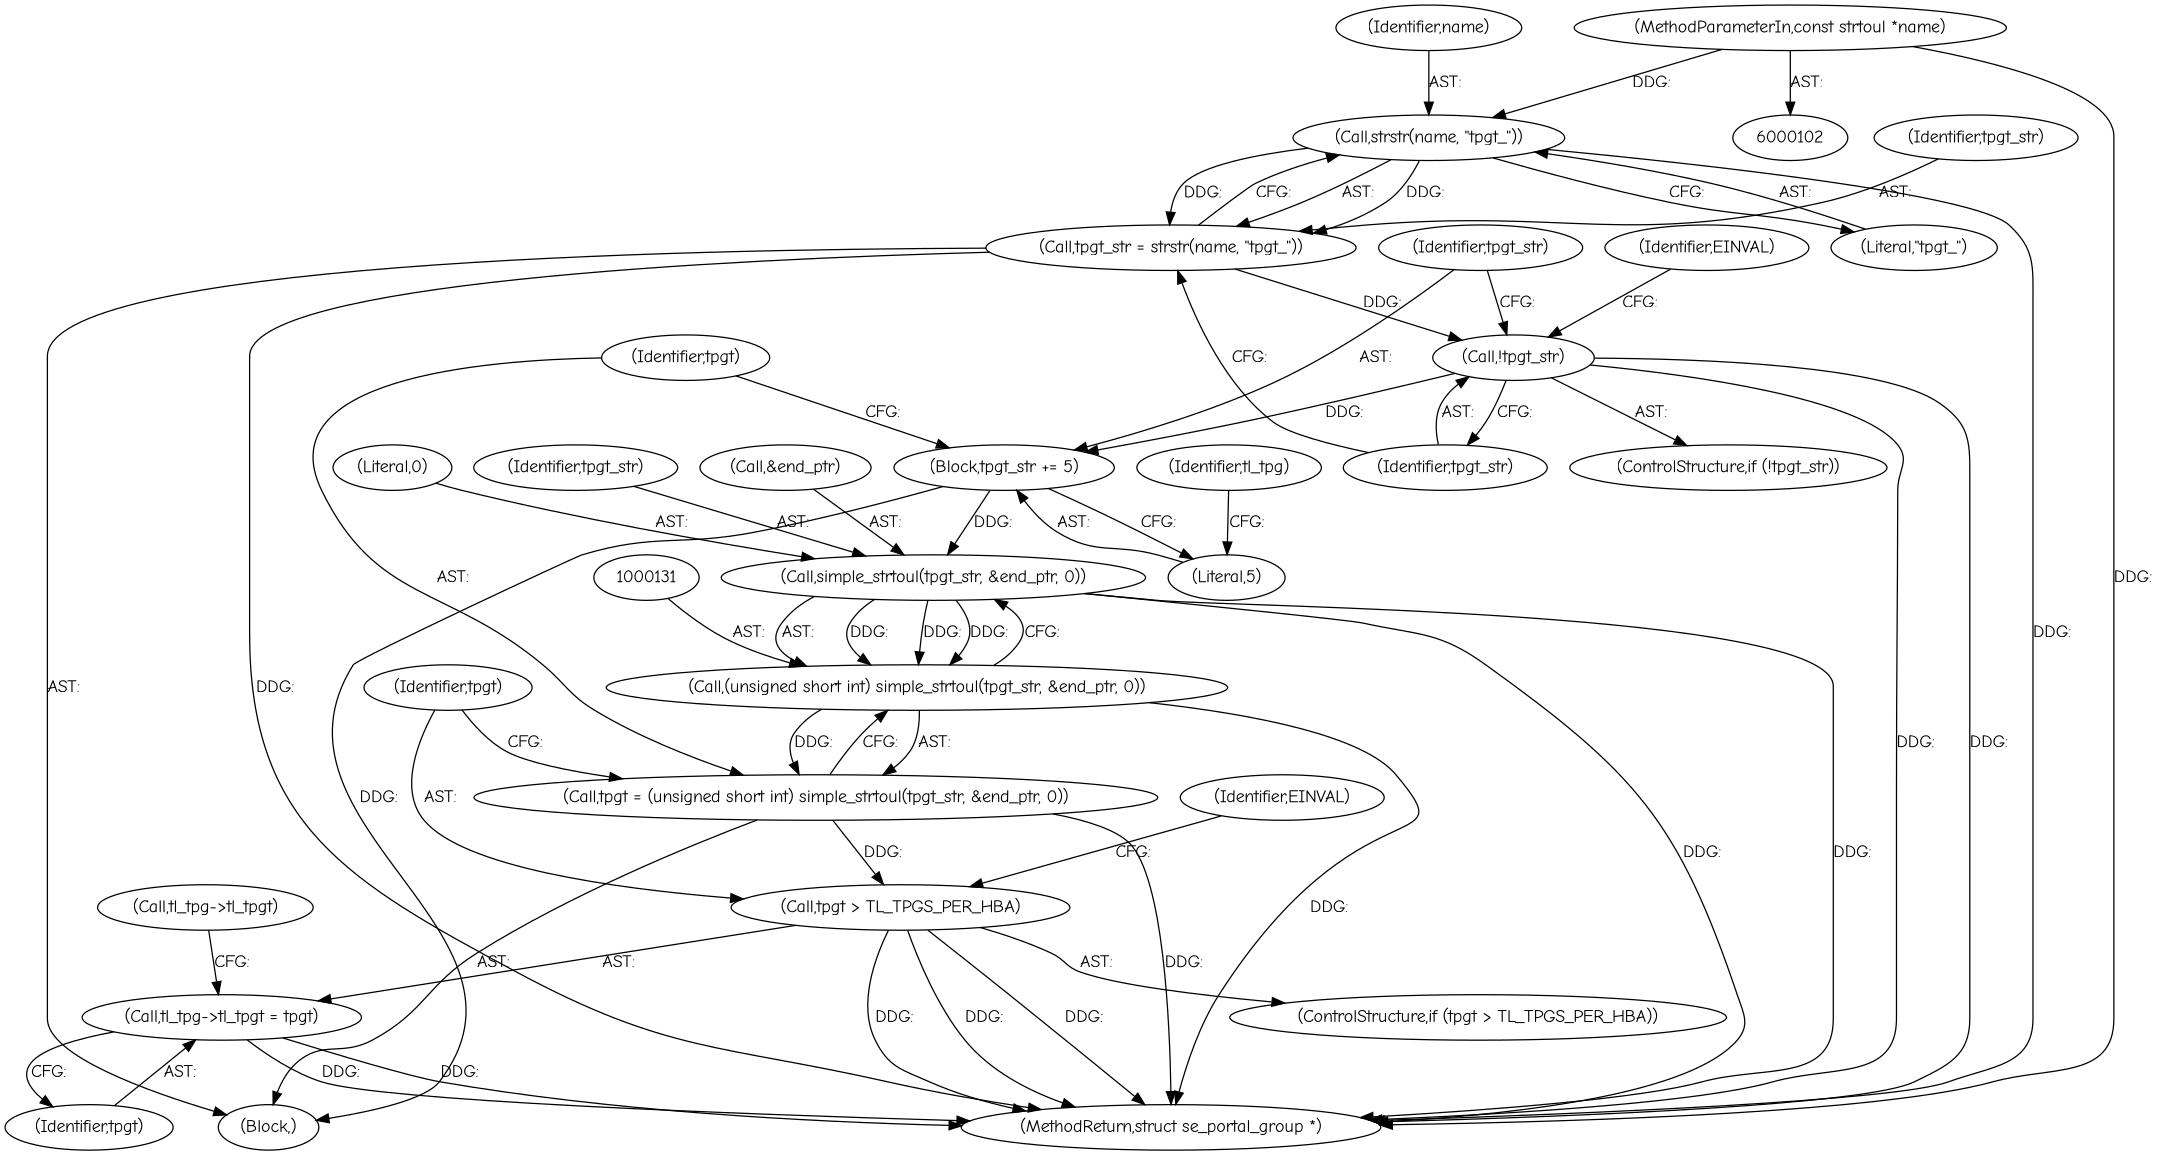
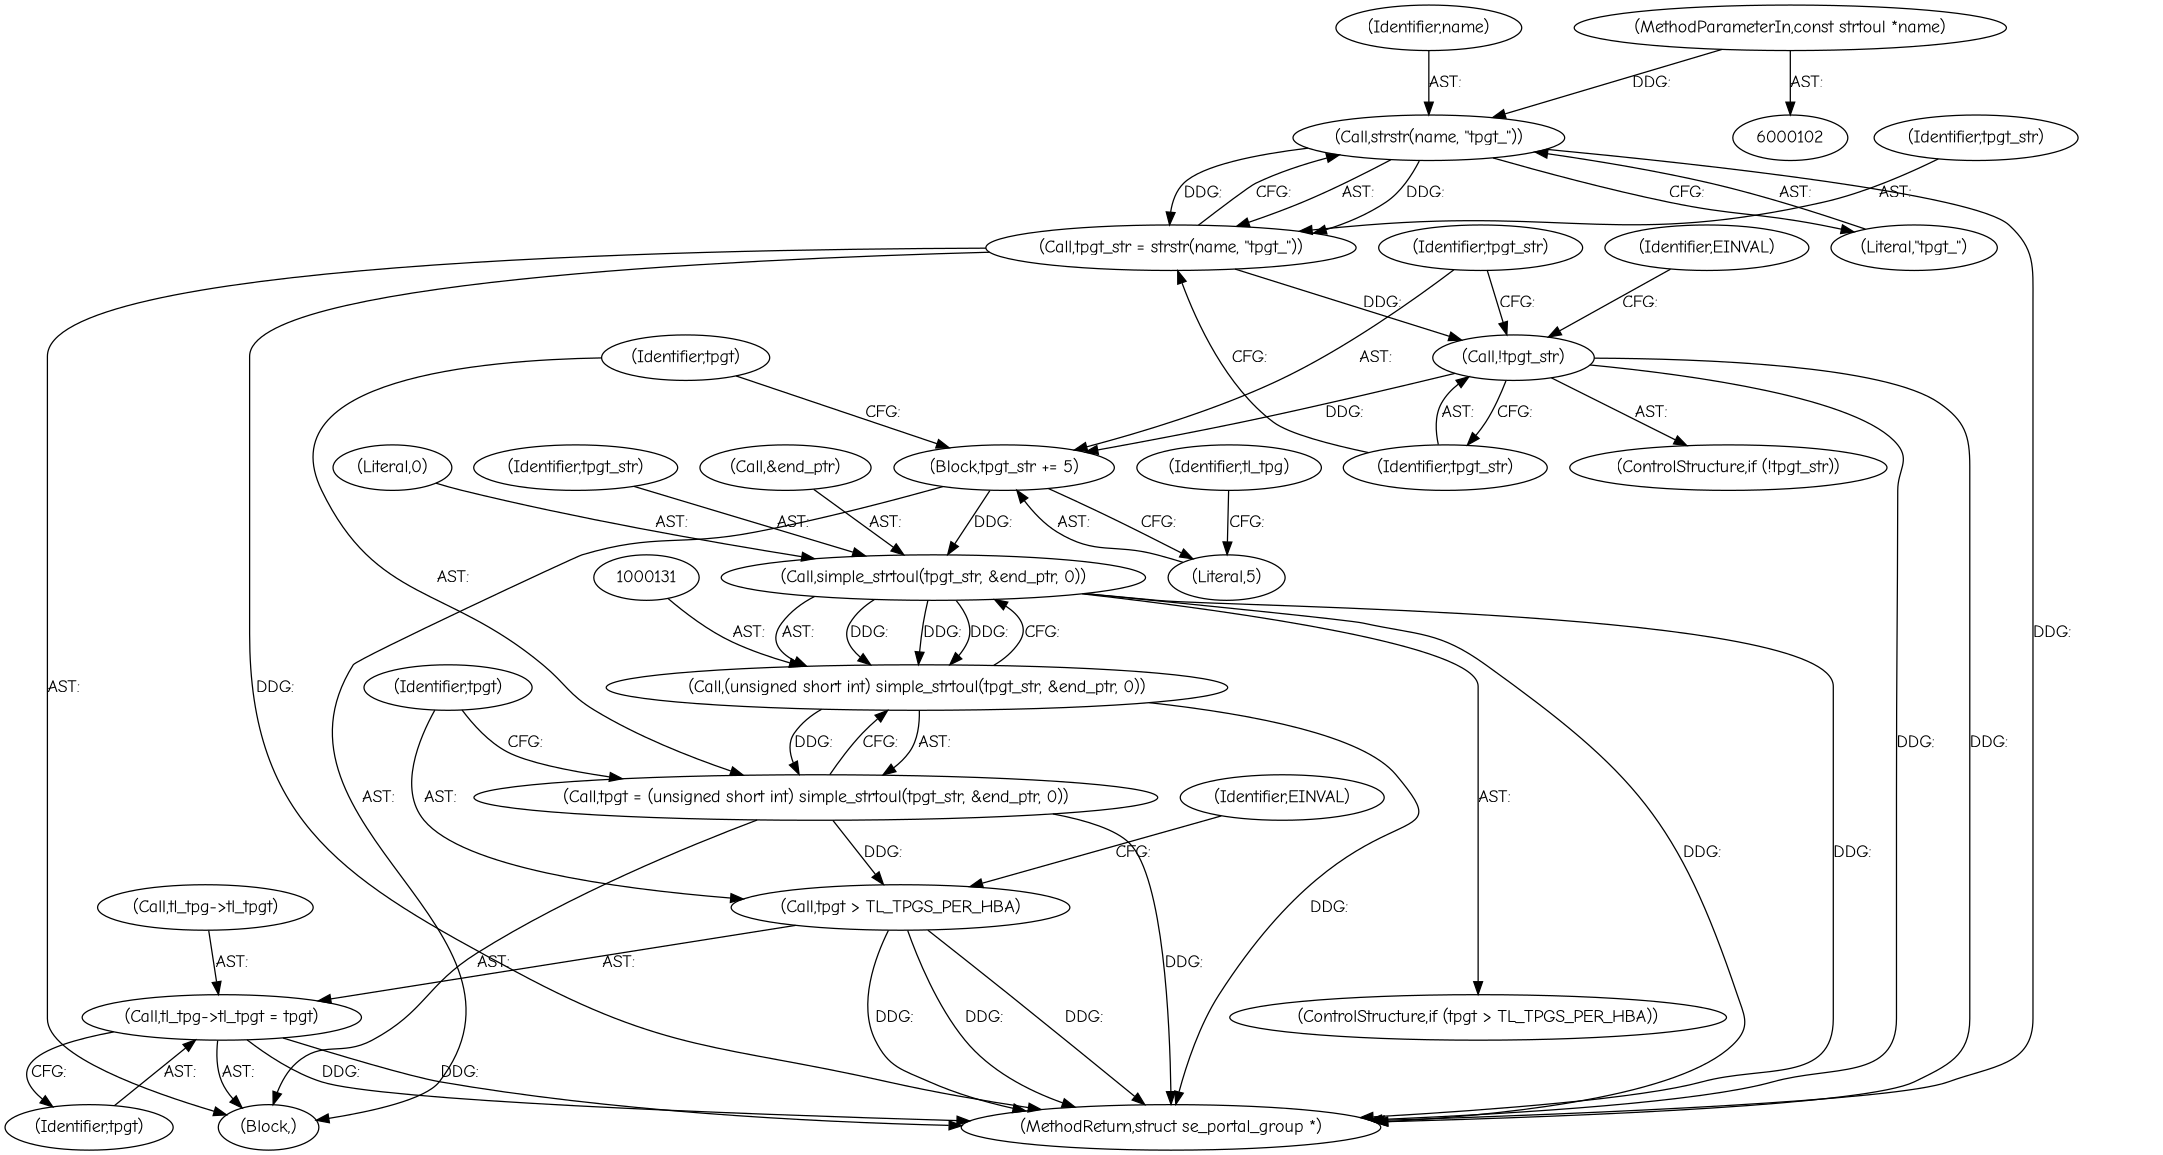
edge "(Block,tpgt_str += 5)" -> "(Block,)": label "DDG: " -> "AST: "
edge "(MethodParameterIn,const strtoul *name)" -> "(MethodReturn,struct se_portal_group *)": removed, label "DDG:"
edge "(Call,tl_tpg->tl_tpgt)" -> "(Call,tl_tpg->tl_tpgt = tpgt)": label "CFG: " -> "AST: "
edge "(Call,tpgt > TL_TPGS_PER_HBA)" -> "(ControlStructure,if (tpgt > TL_TPGS_PER_HBA))": now "(Call,simple_strtoul(tpgt_str, &end_ptr, 0))" -> "(ControlStructure,if (tpgt > TL_TPGS_PER_HBA))"
edge "(Call,tl_tpg->tl_tpgt = tpgt)" -> "(Block,)": added, label "AST:"
